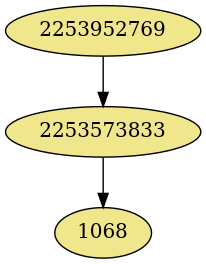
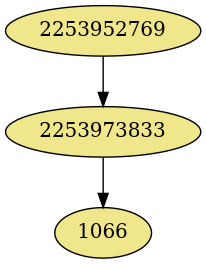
node "2253573833": label "2253573833" -> "2253973833"
node "1068": label "1068" -> "1066"
